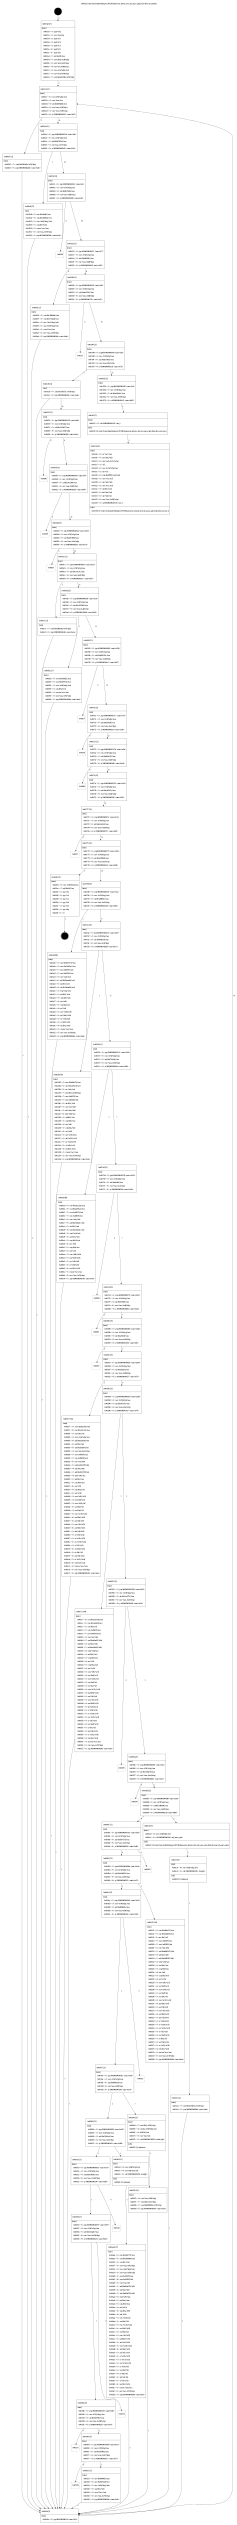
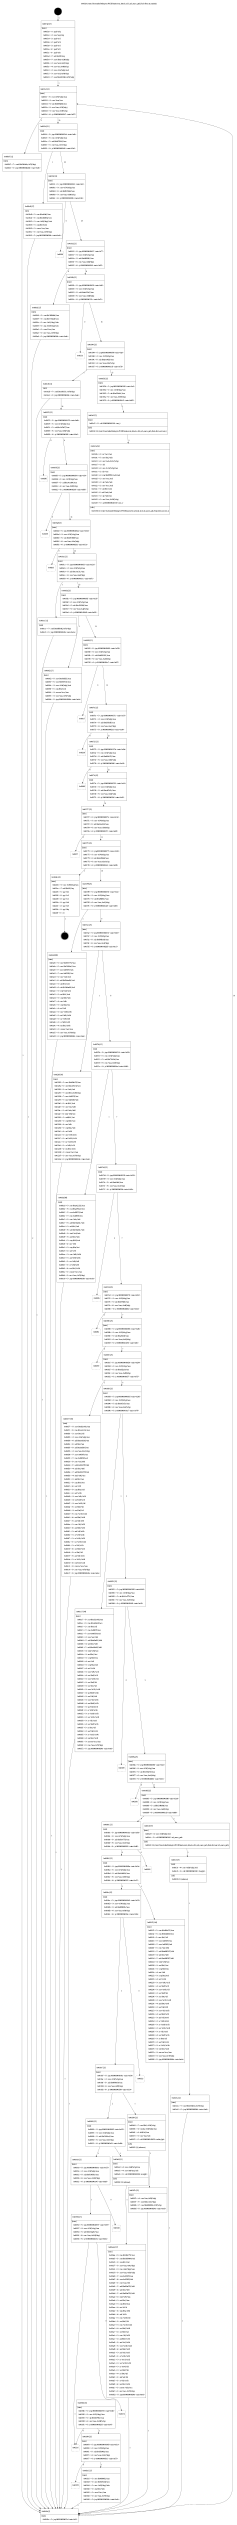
edge "0x401932 [25]" -> "0x40194b [25]": now "0x401932 [25]" -> "0x4023ef"
